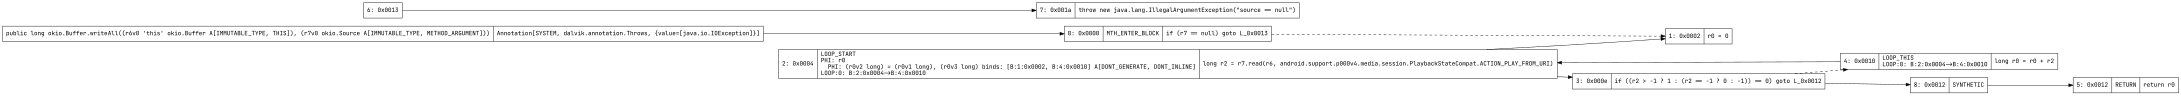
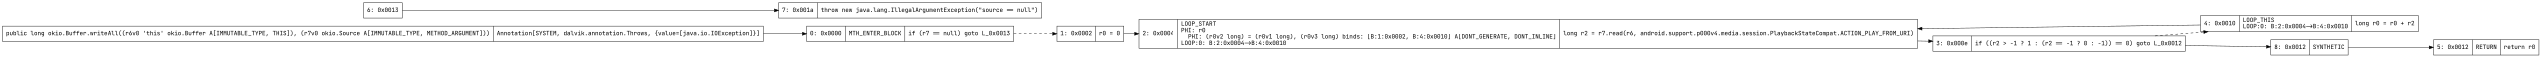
edge "2: 0x0004" -> "1: 0x0002": reversed
